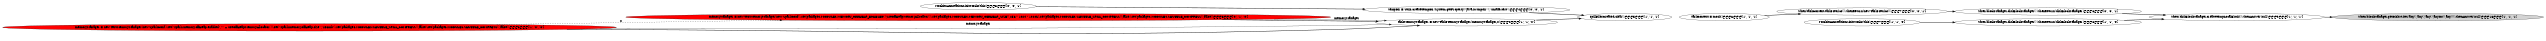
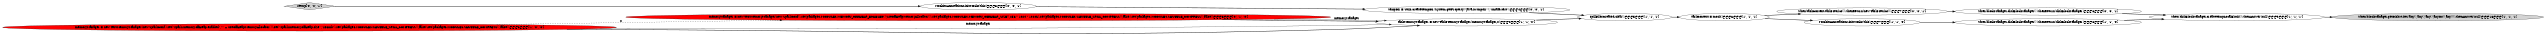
node "setUp['0', '0', '1']": added
edge "spillFilesCreated.clear()@@@5@@@['1', '1', '1']" -> "taskContext = mock()@@@6@@@['1', '1', '1']": added
edge "taskContext = mock()@@@6@@@['1', '1', '1']" -> "MockitoAnnotations.initMocks(this)@@@7@@@['1', '1', '0']": added
